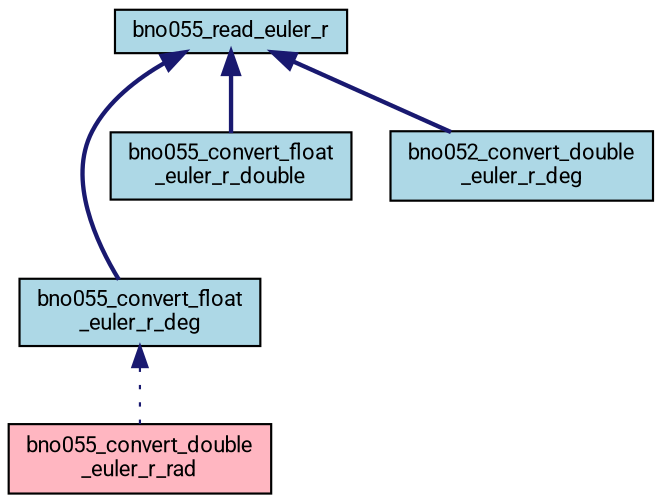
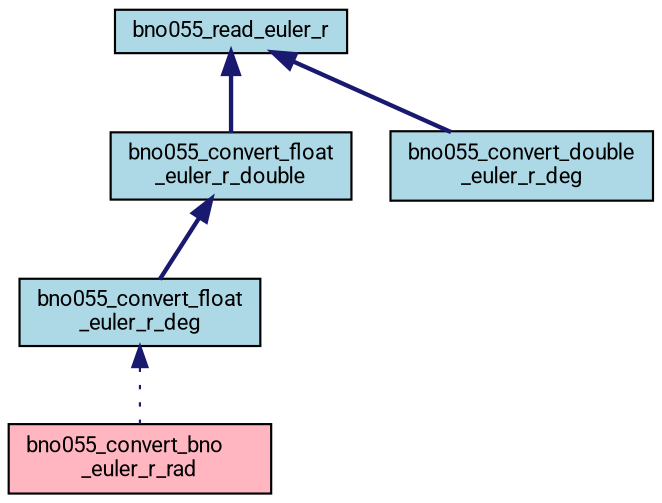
edge "bno055_convert_float _euler_r_deg" -> "bno055_read_euler_r": now "bno055_convert_float _euler_r_deg" -> "bno055_convert_float _euler_r_double"
node "bno052_convert_double _euler_r_deg": label "bno052_convert_double _euler_r_deg" -> "bno055_convert_double _euler_r_deg"
node "bno055_convert_double _euler_r_rad": label "bno055_convert_double _euler_r_rad" -> "bno055_convert_bno _euler_r_rad"
